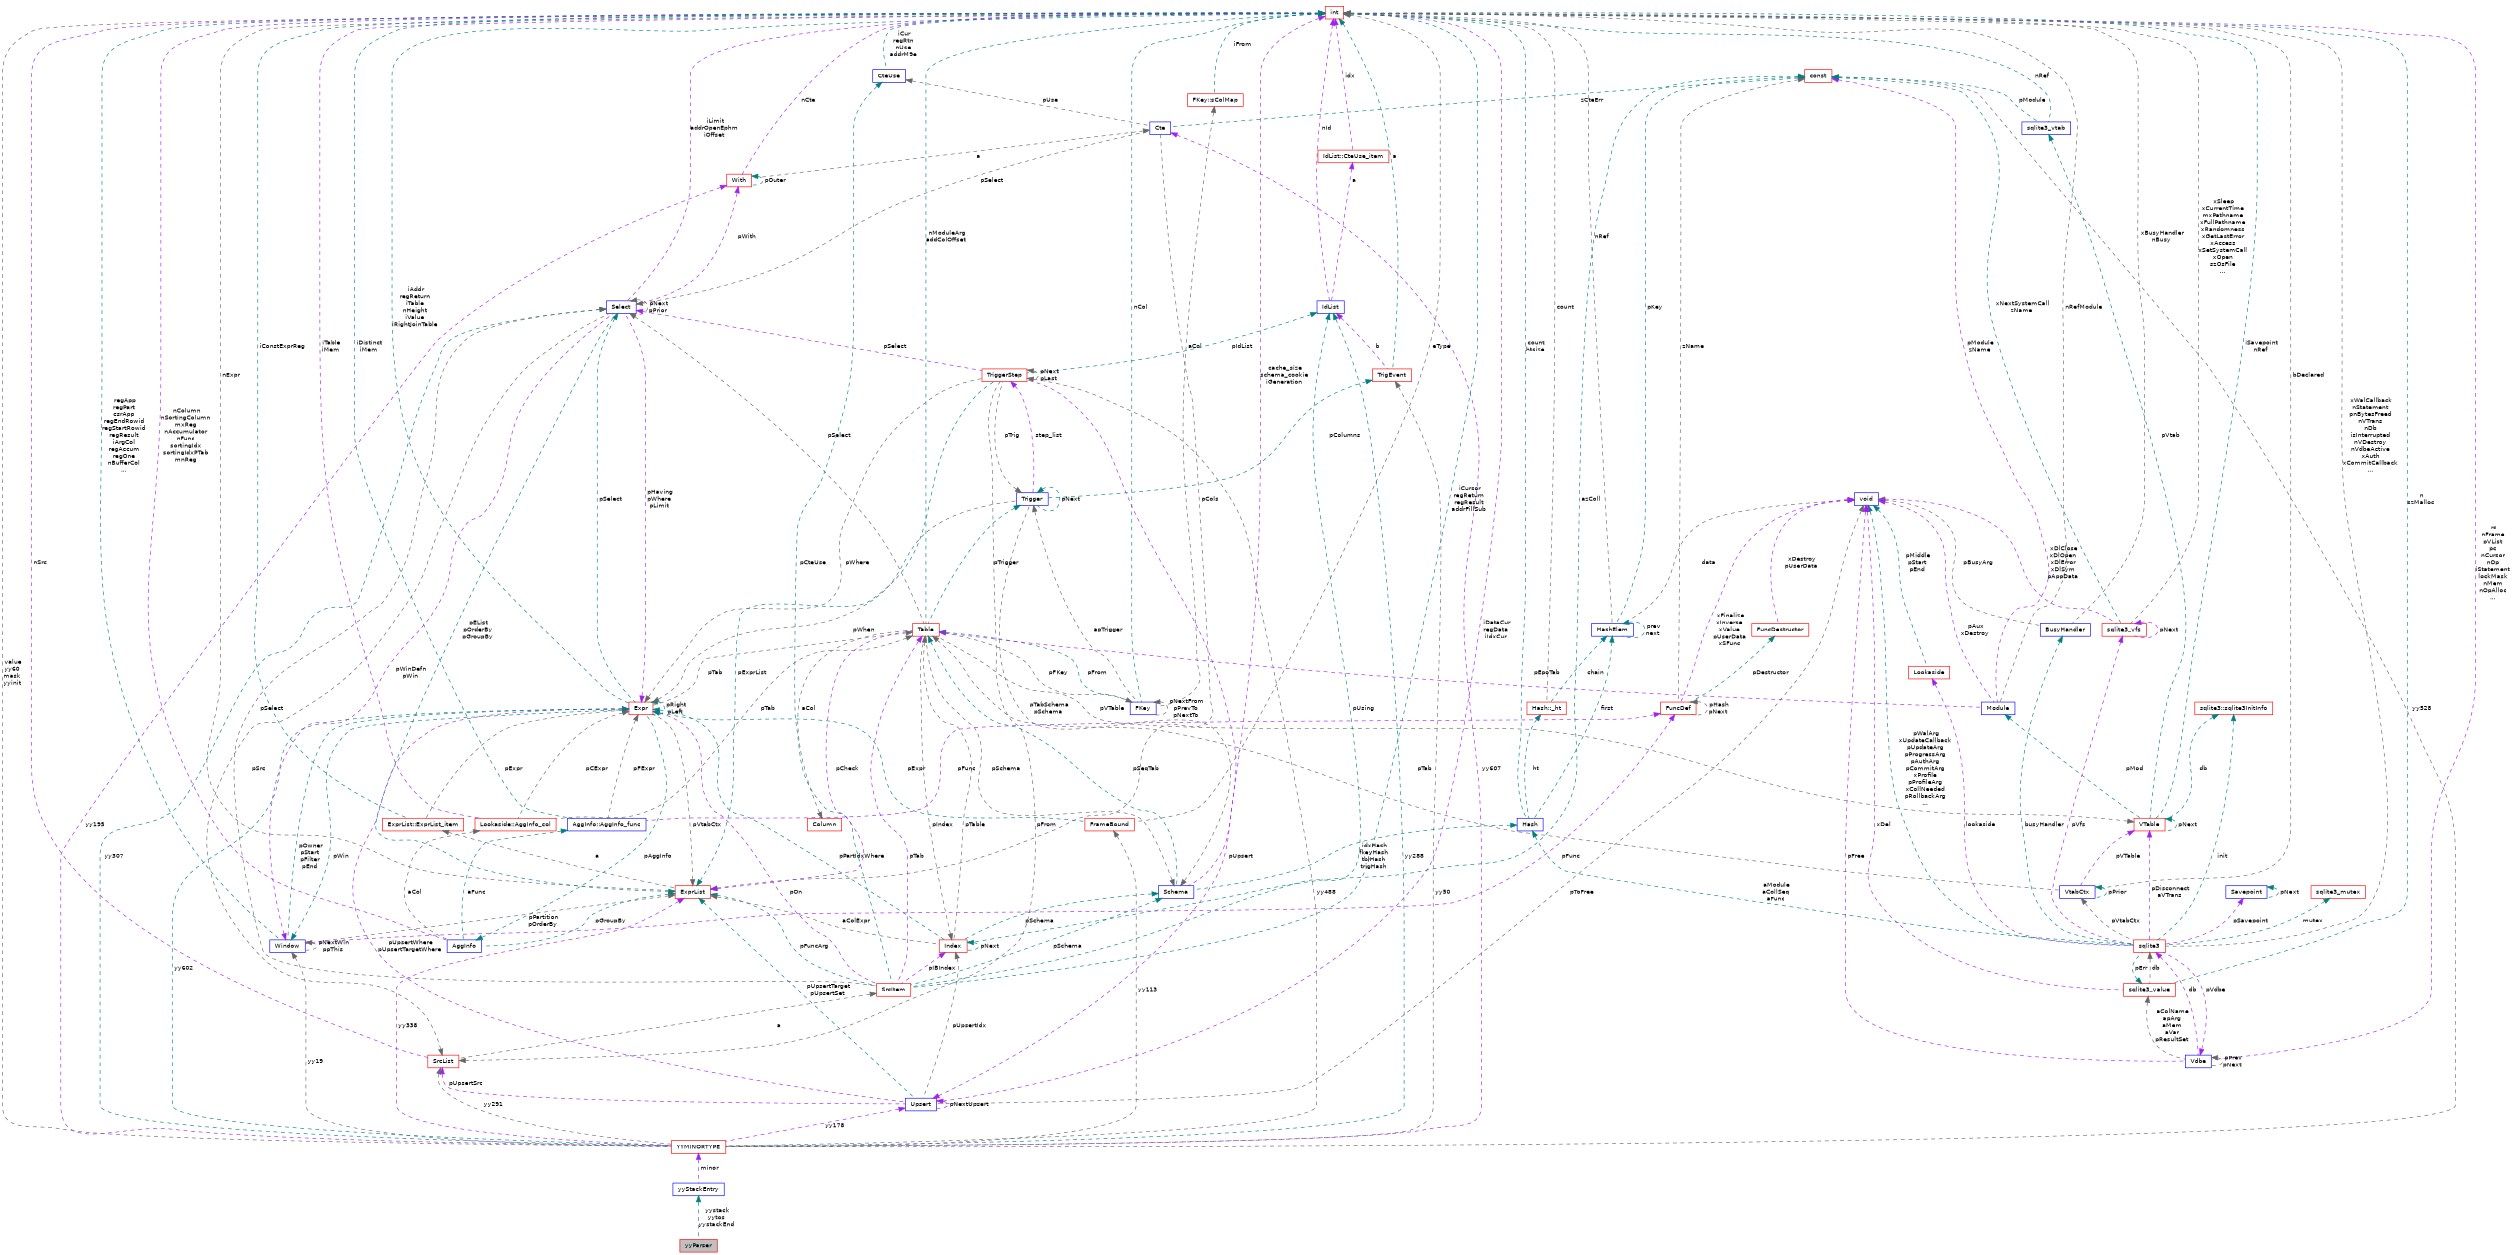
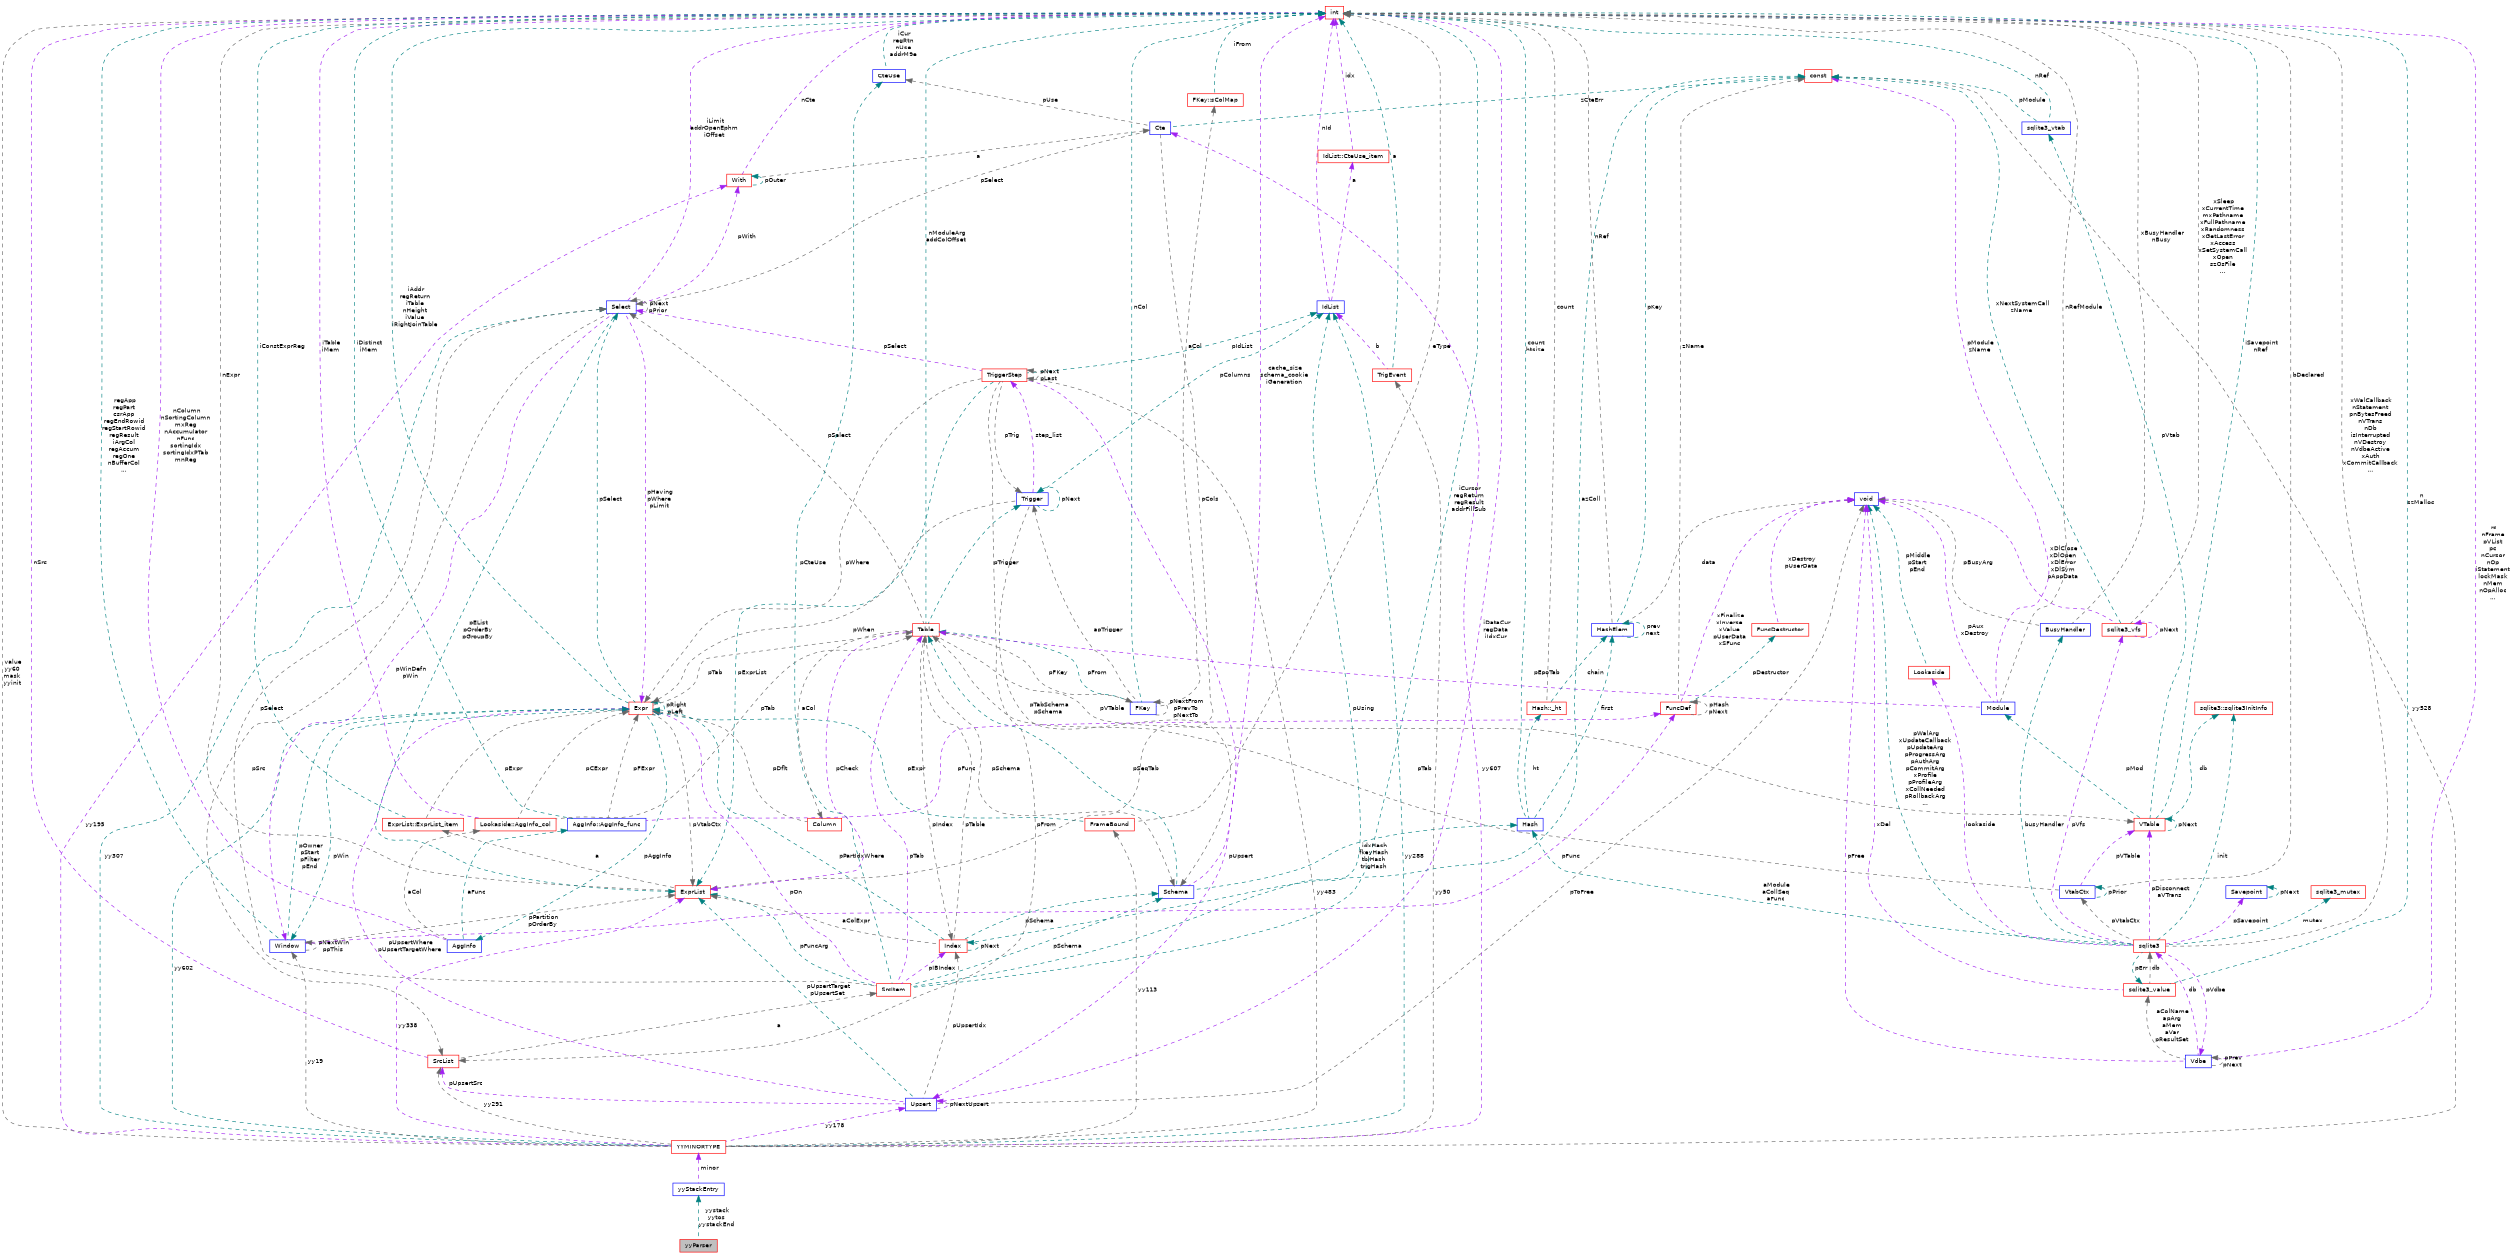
edge "Trigger" -> "TrigEvent": now "Trigger" -> "IdList"
edge "Column" -> "Expr": added, label "pDflt"
edge "YYMINORTYPE" -> "TriggerStep": label " yy488" -> " yy483"
edge "AggInfo" -> "ExprList": removed, label "pGroupBy"
